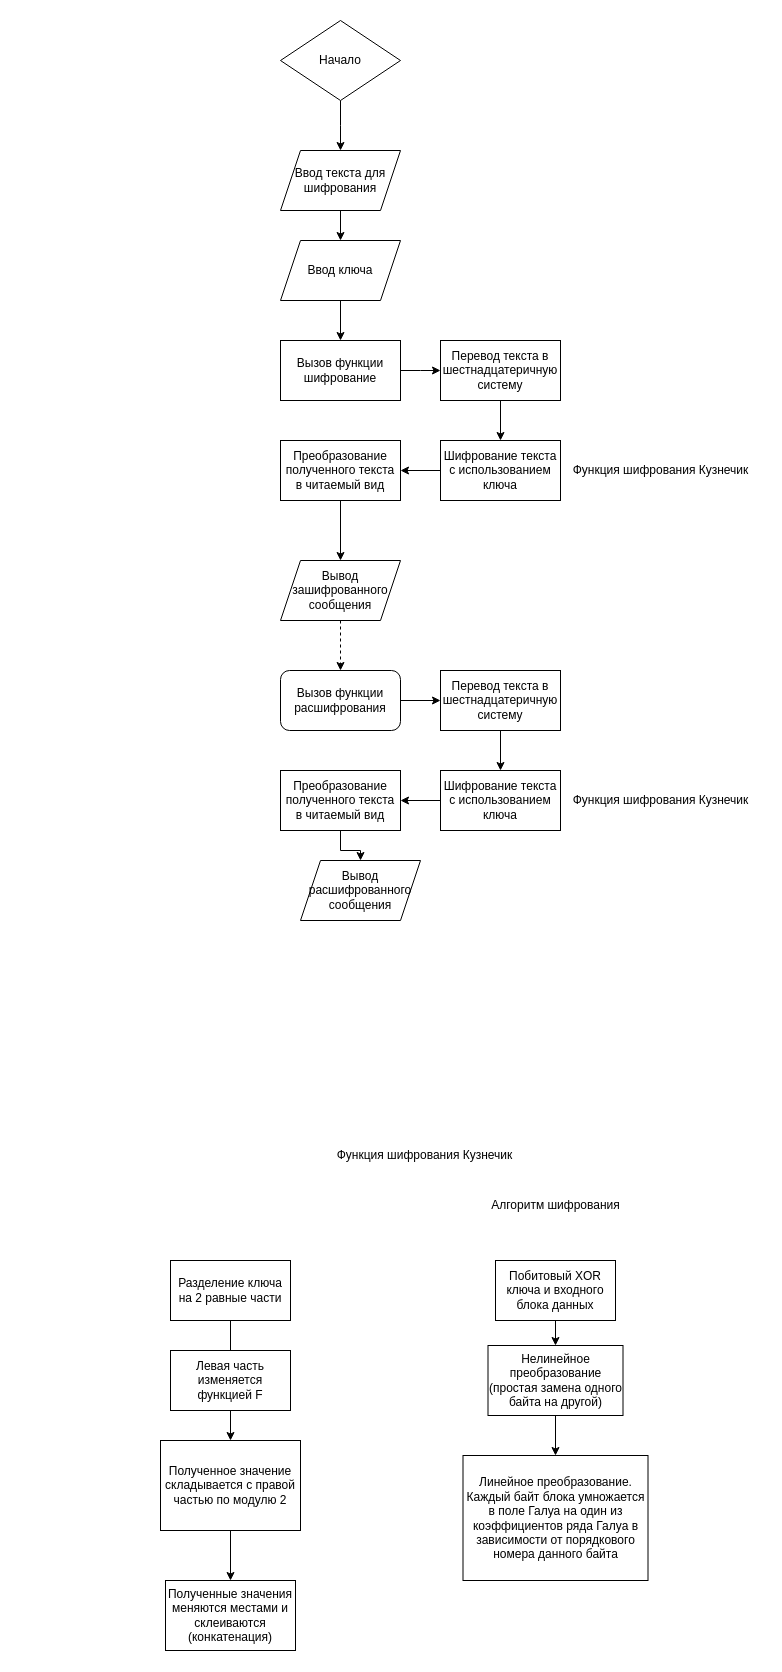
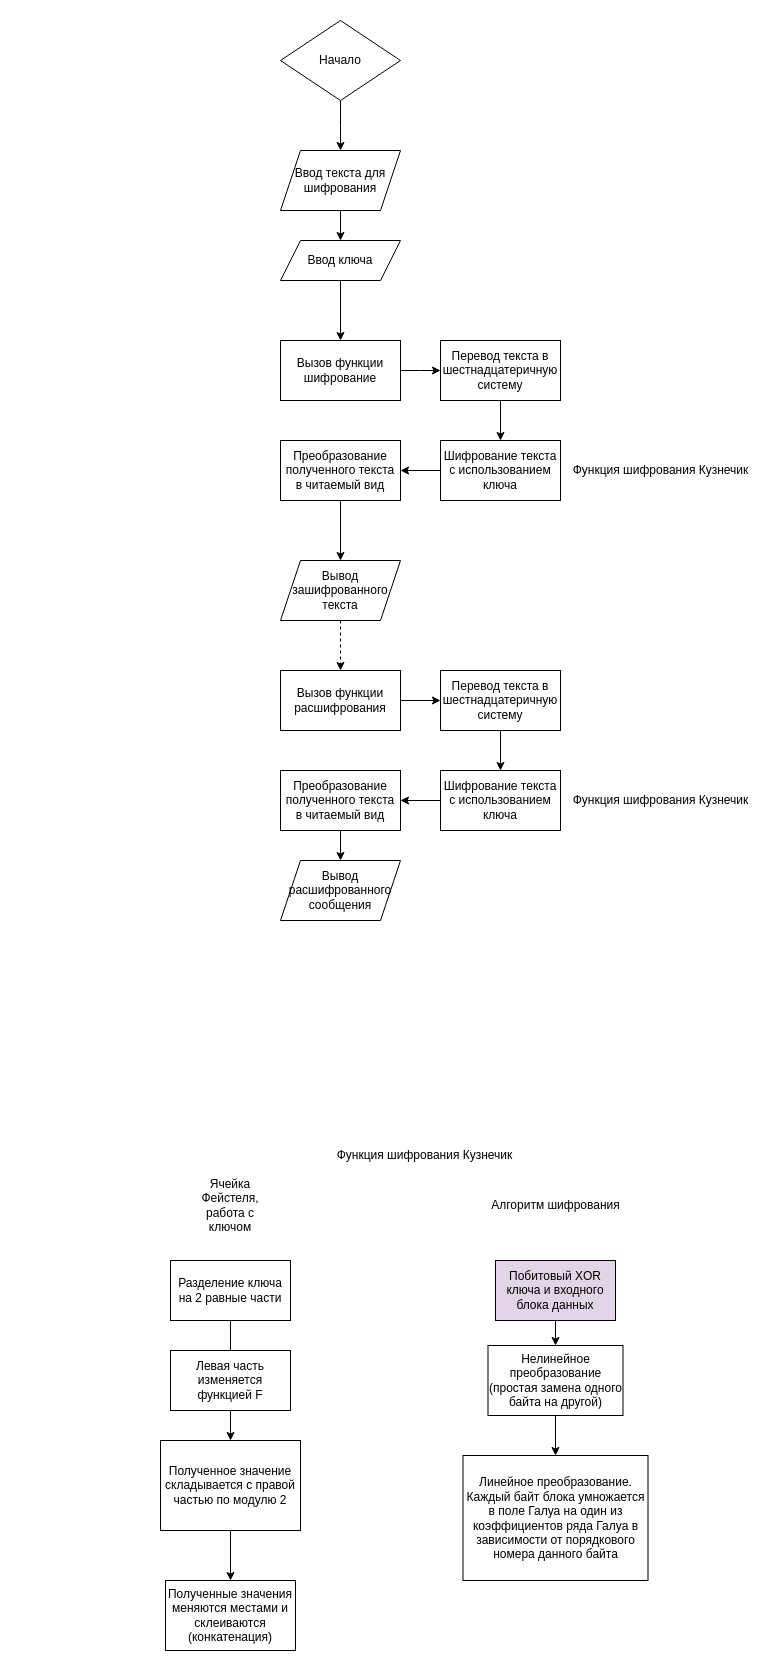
node "Ввод ключа": size 120x60 -> 120x40
node "Вывод зашифрованного сообщения": label "Вывод зашифрованного сообщения" -> "Вывод зашифрованного текста"
node "Вызов функции расшифрования": shape rounded rectangle -> rectangle
node "Вывод расшифрованного сообщения": moved (361, 891) -> (341, 891)
node "Ячейка Фейстеля, работа с ключом": added
node "Побитовый XOR ключа и входного блока данных": fillcolor #ffffff -> #e1d5e7
